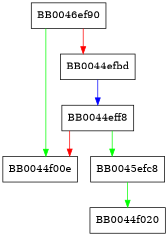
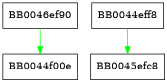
node "BB0044efbd": removed
edge "BB0044eff8" -> "BB0044f00e": removed
node "BB0044f020": removed
